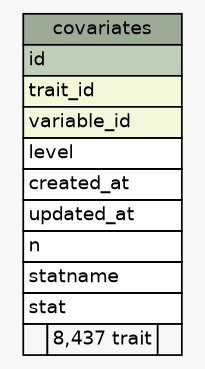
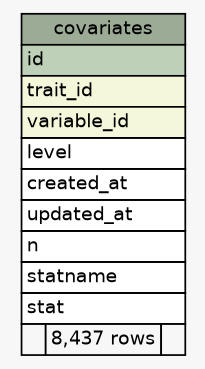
node "covariates": text "8,437 trait" -> "8,437 rows"
